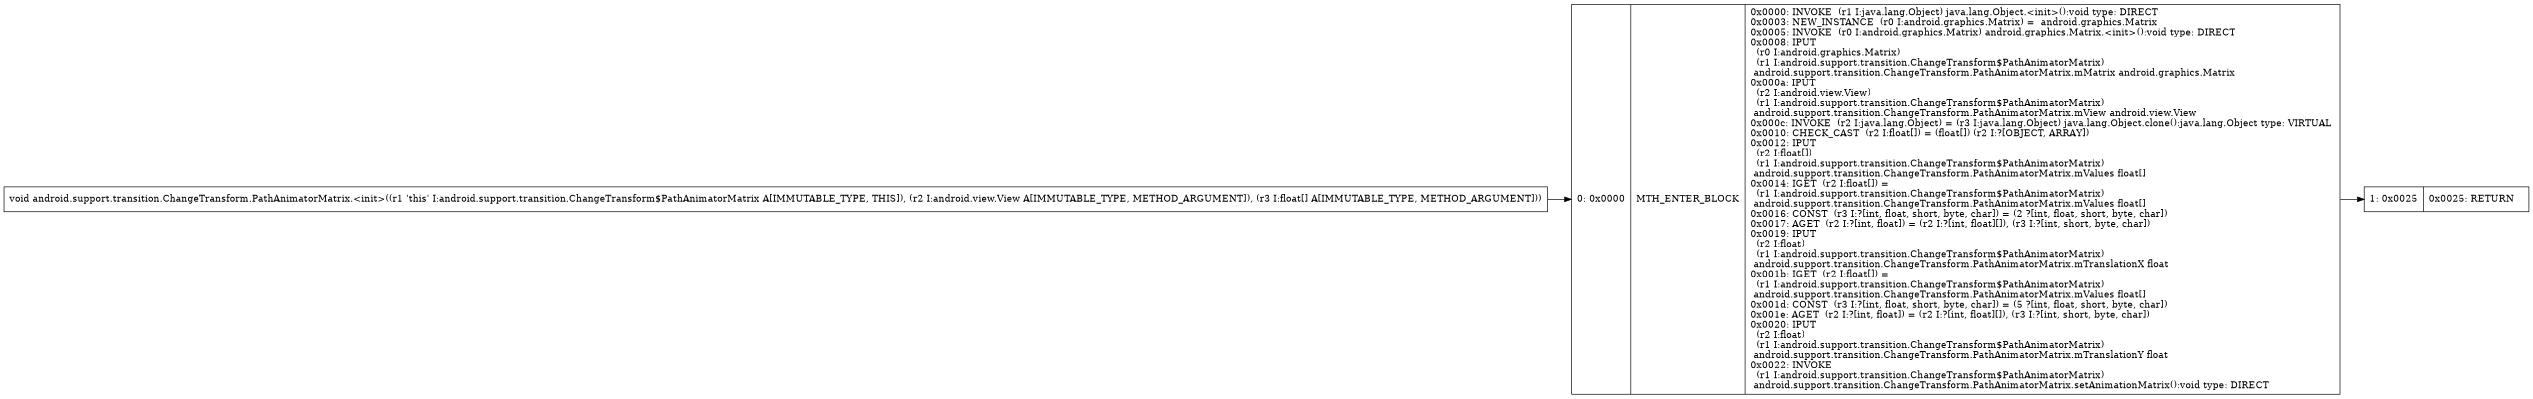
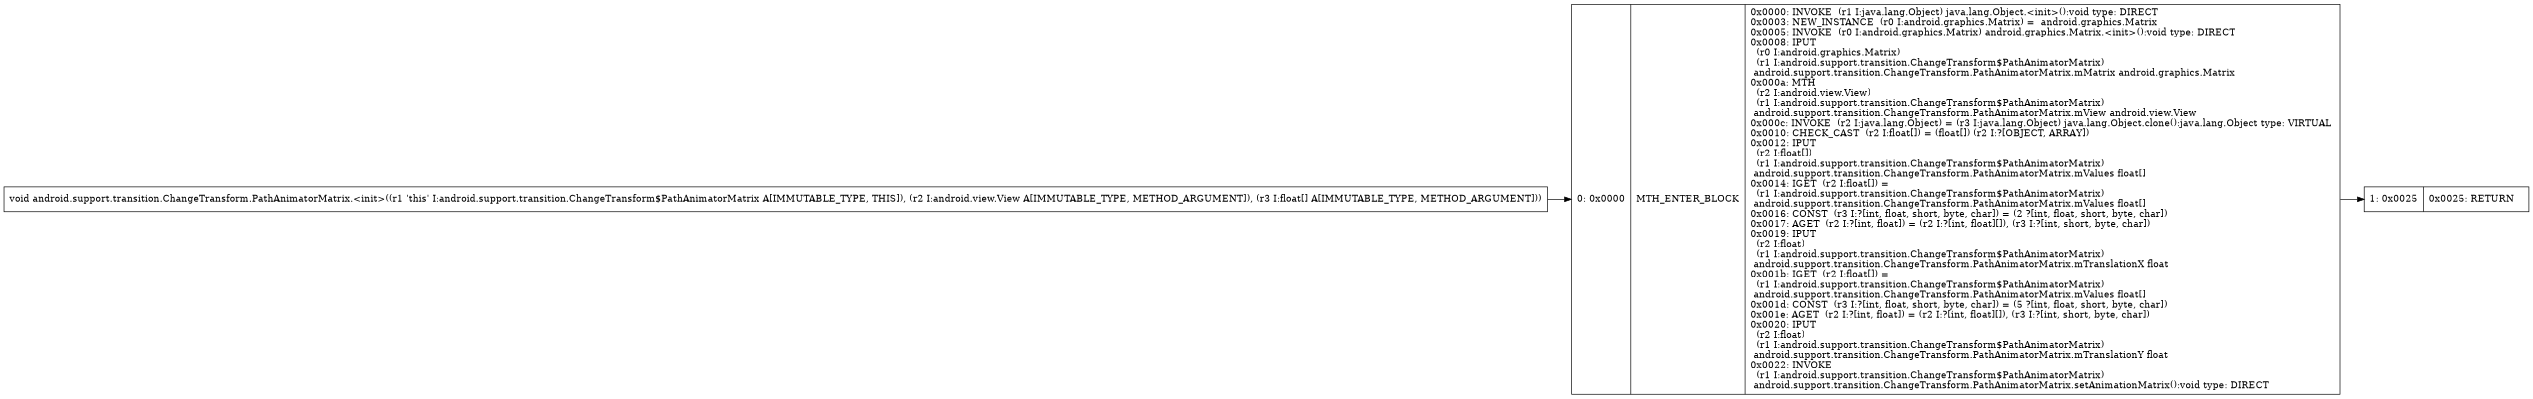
node "0: 0x0000": text "0x000a: IPUT" -> "0x000a: MTH"
